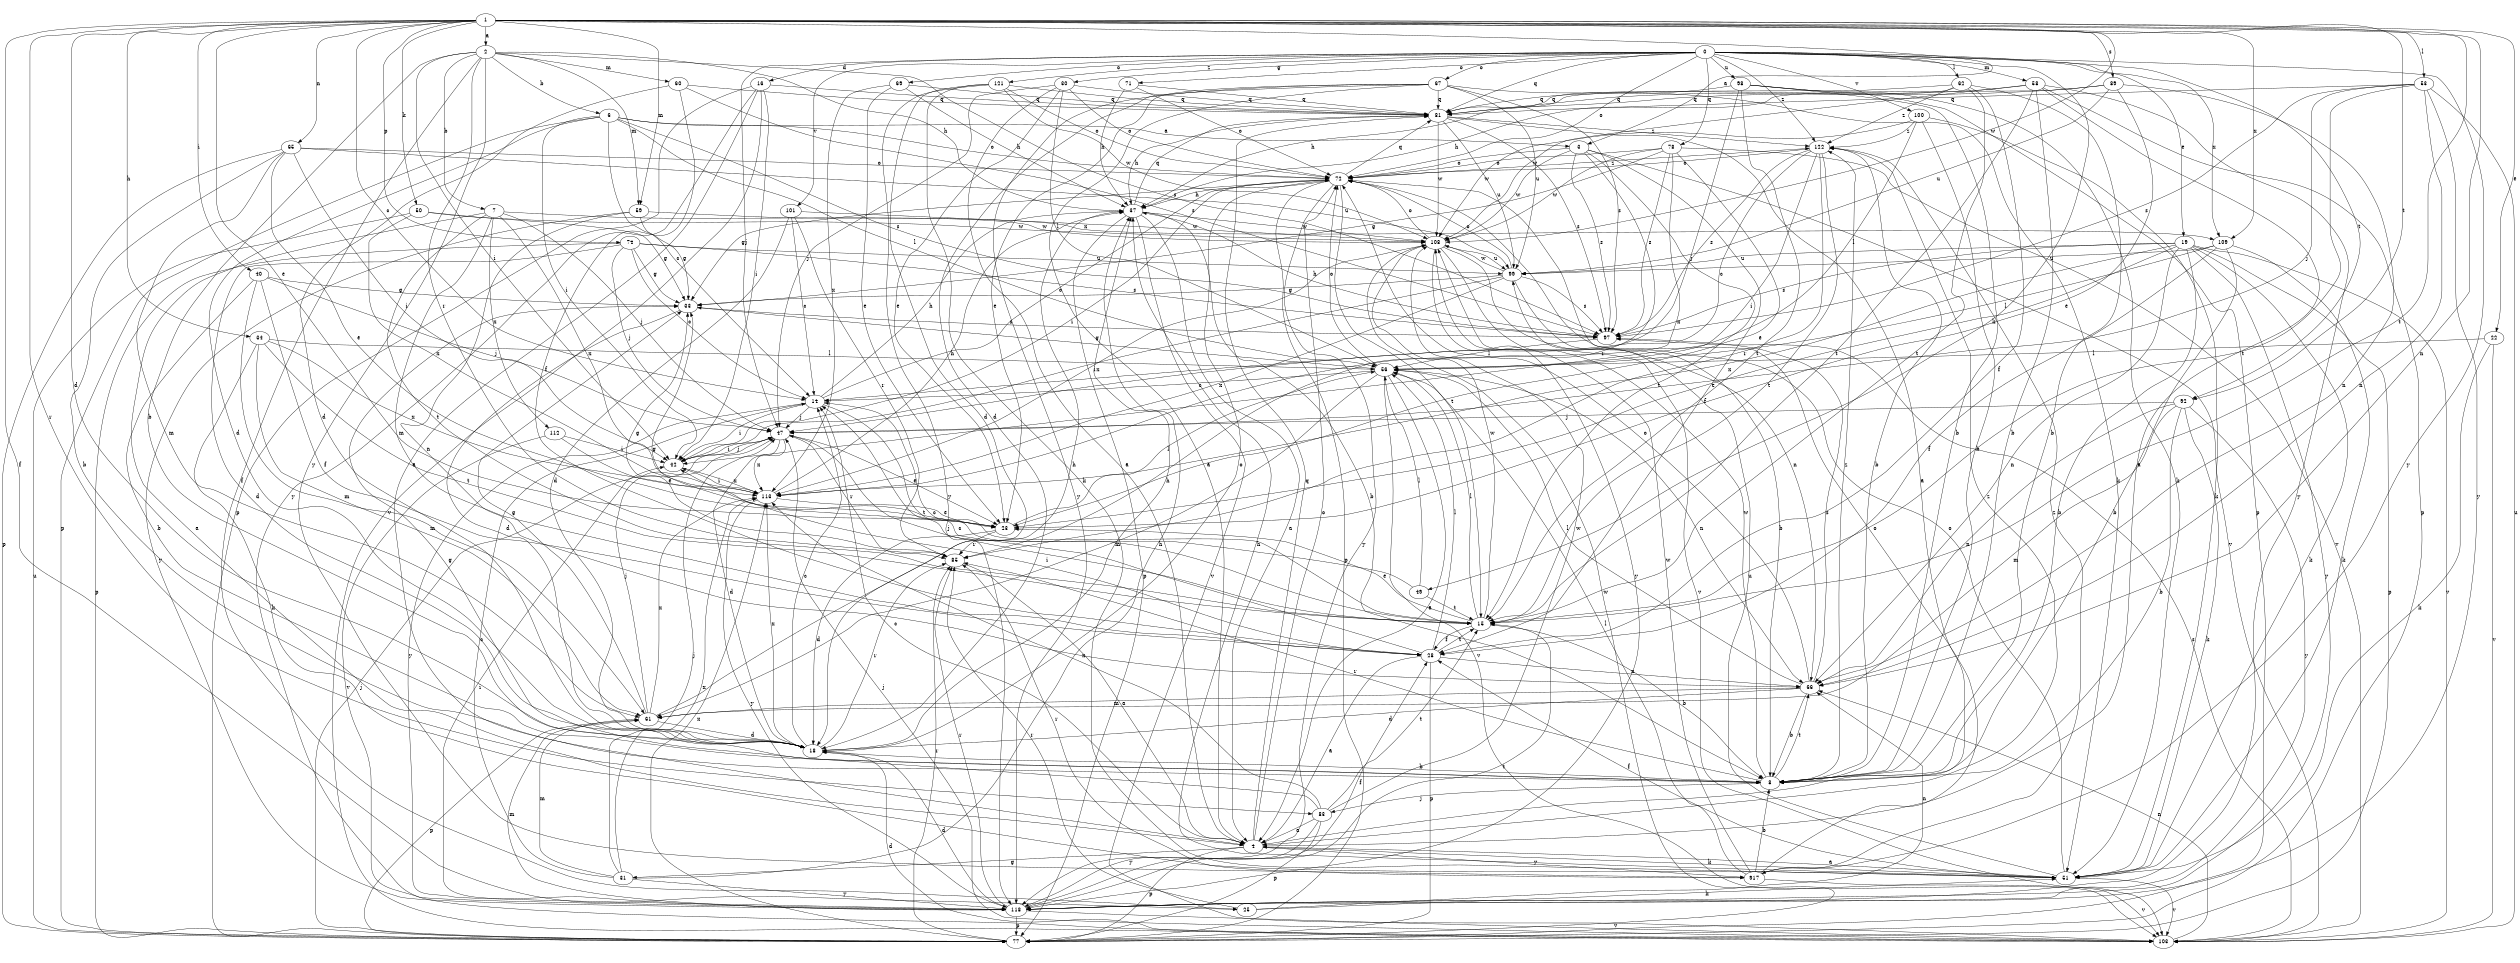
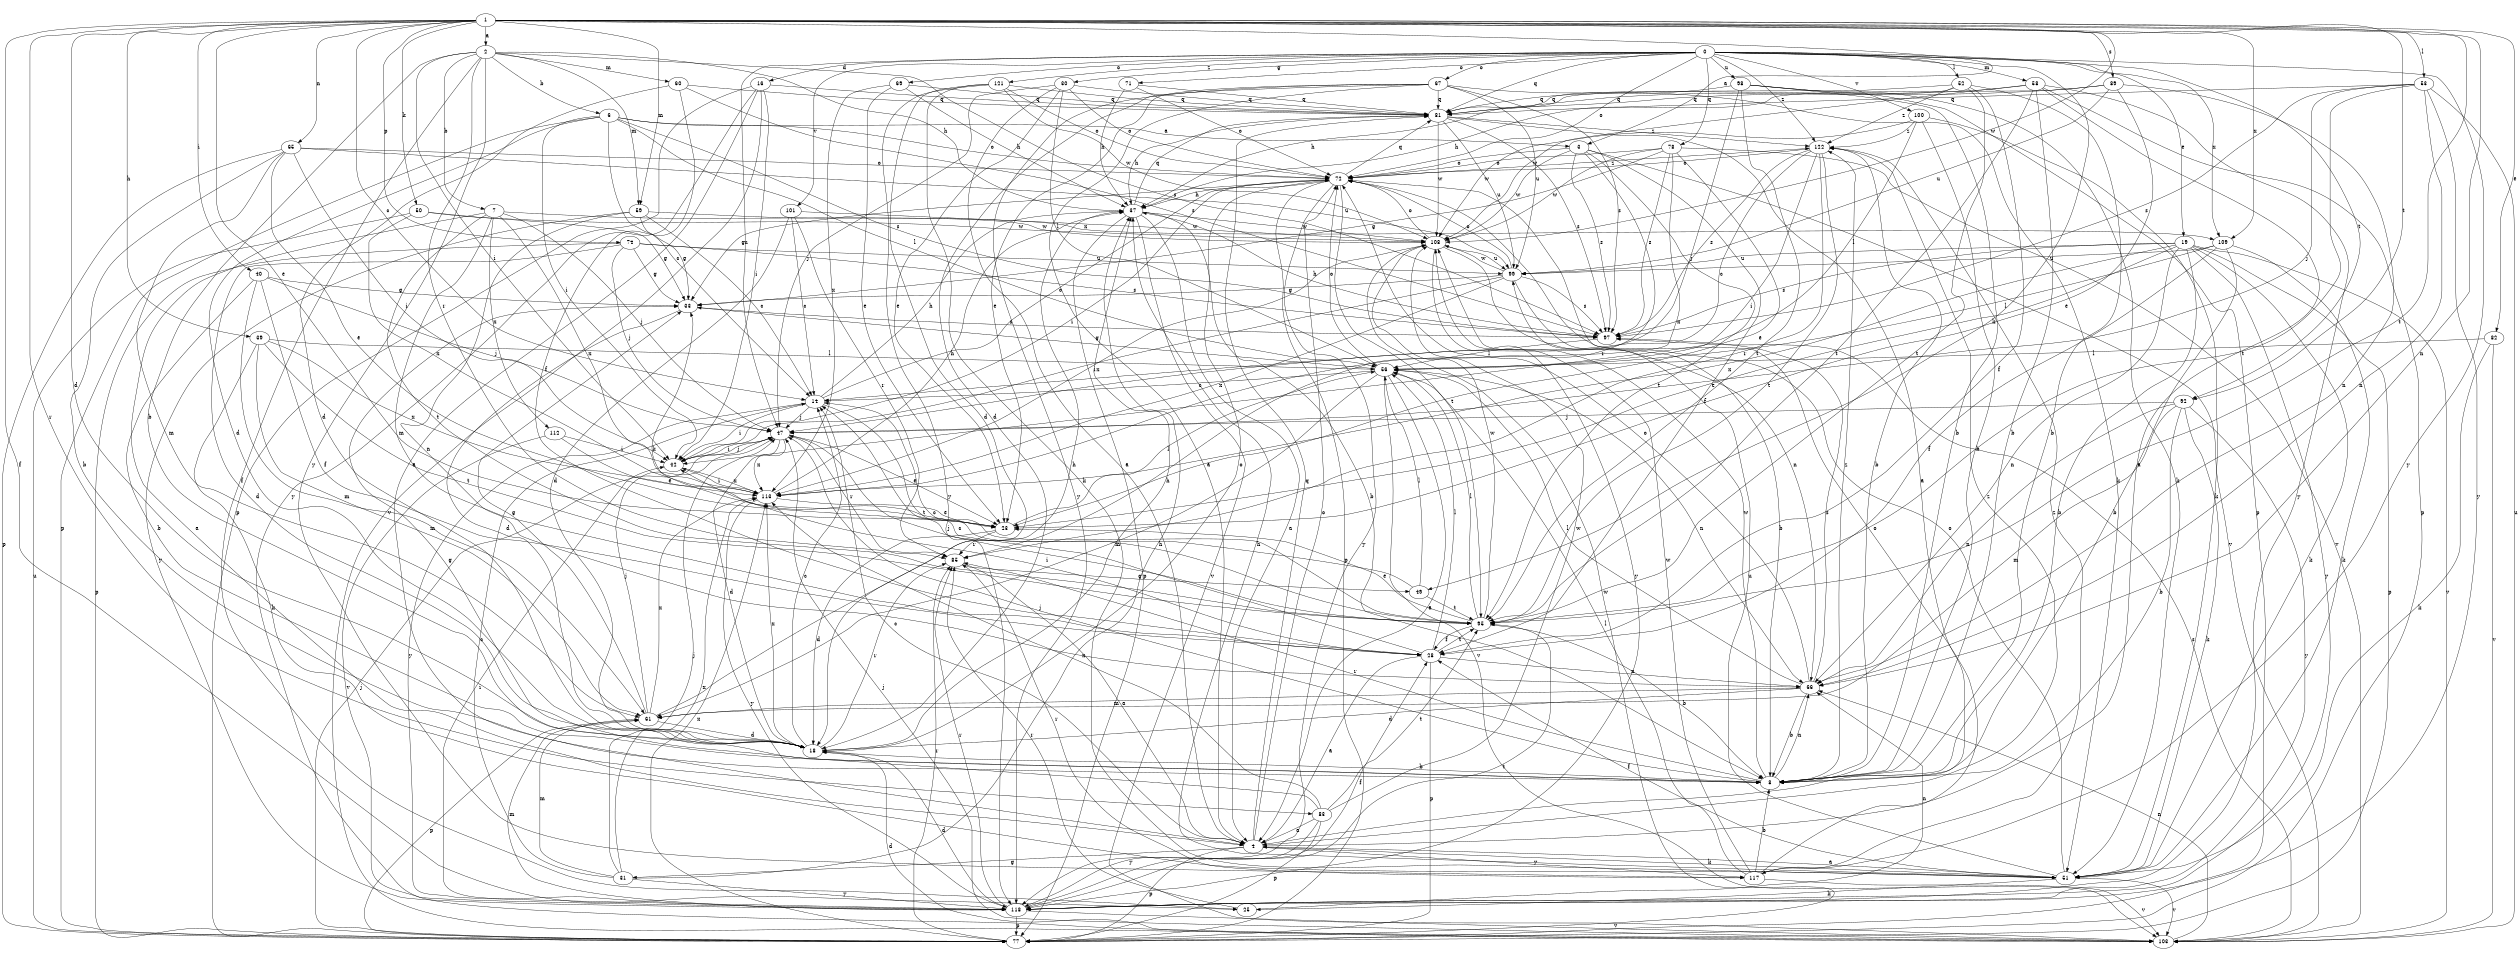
node "62": label "62" -> "52"
edge "0" -> "47": label "j" -> "u"
node "34": label "34" -> "39"
edge "74" -> "14": now "59" -> "14"
node "22": label "22" -> "82"
edge "49" -> "33": label "g" -> "k"
edge "85" -> "33": now "85" -> "49"
node "15": label "15" -> "95"
edge "108" -> "103": removed, label "v"
edge "8" -> "66": label "t" -> "n"
edge "8" -> "83": now "8" -> "47"
node "917": label "917" -> "117"
edge "25" -> "51": reversed
